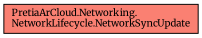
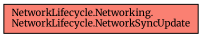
node "PretiaArCloud.Networking. NetworkLifecycle.NetworkSyncUpdate": label "PretiaArCloud.Networking. NetworkLifecycle.NetworkSyncUpdate" -> "NetworkLifecycle.Networking. NetworkLifecycle.NetworkSyncUpdate"
